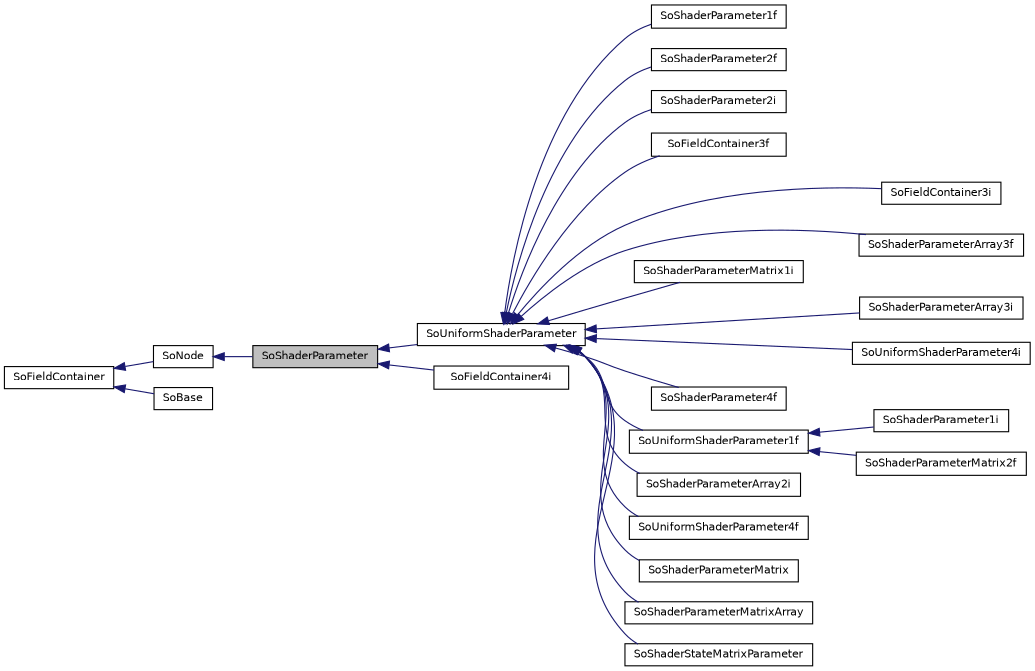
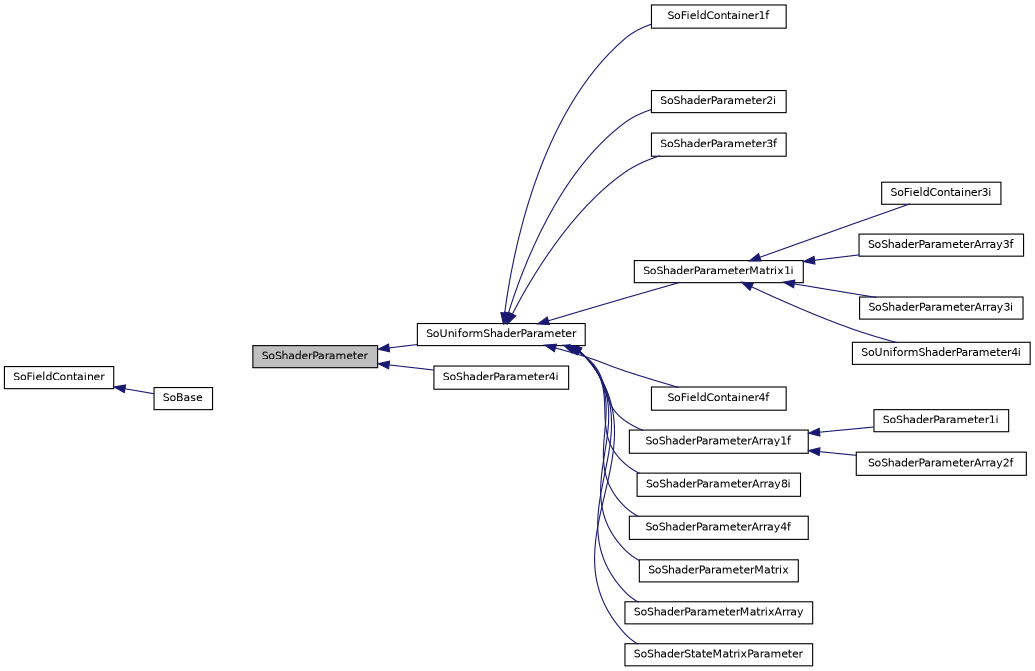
node "SoShaderParameter1f": label "SoShaderParameter1f" -> "SoFieldContainer1f"
node "SoShaderParameter2f": removed
node "SoFieldContainer3f": label "SoFieldContainer3f" -> "SoShaderParameter3f"
edge "SoFieldContainer3i" -> "SoUniformShaderParameter": now "SoFieldContainer3i" -> "SoShaderParameterMatrix1i"
edge "SoShaderParameterArray3f" -> "SoUniformShaderParameter": now "SoShaderParameterArray3f" -> "SoShaderParameterMatrix1i"
edge "SoShaderParameterArray3i" -> "SoUniformShaderParameter": now "SoShaderParameterArray3i" -> "SoShaderParameterMatrix1i"
edge "SoUniformShaderParameter4i" -> "SoUniformShaderParameter": now "SoUniformShaderParameter4i" -> "SoShaderParameterMatrix1i"
node "SoNode": removed
node "SoFieldContainer4i": label "SoFieldContainer4i" -> "SoShaderParameter4i"
node "SoShaderParameter4f": label "SoShaderParameter4f" -> "SoFieldContainer4f"
node "SoUniformShaderParameter1f": label "SoUniformShaderParameter1f" -> "SoShaderParameterArray1f"
node "SoShaderParameterMatrix2f": label "SoShaderParameterMatrix2f" -> "SoShaderParameterArray2f"
node "SoShaderParameterArray2i": label "SoShaderParameterArray2i" -> "SoShaderParameterArray8i"
node "SoUniformShaderParameter4f": label "SoUniformShaderParameter4f" -> "SoShaderParameterArray4f"
